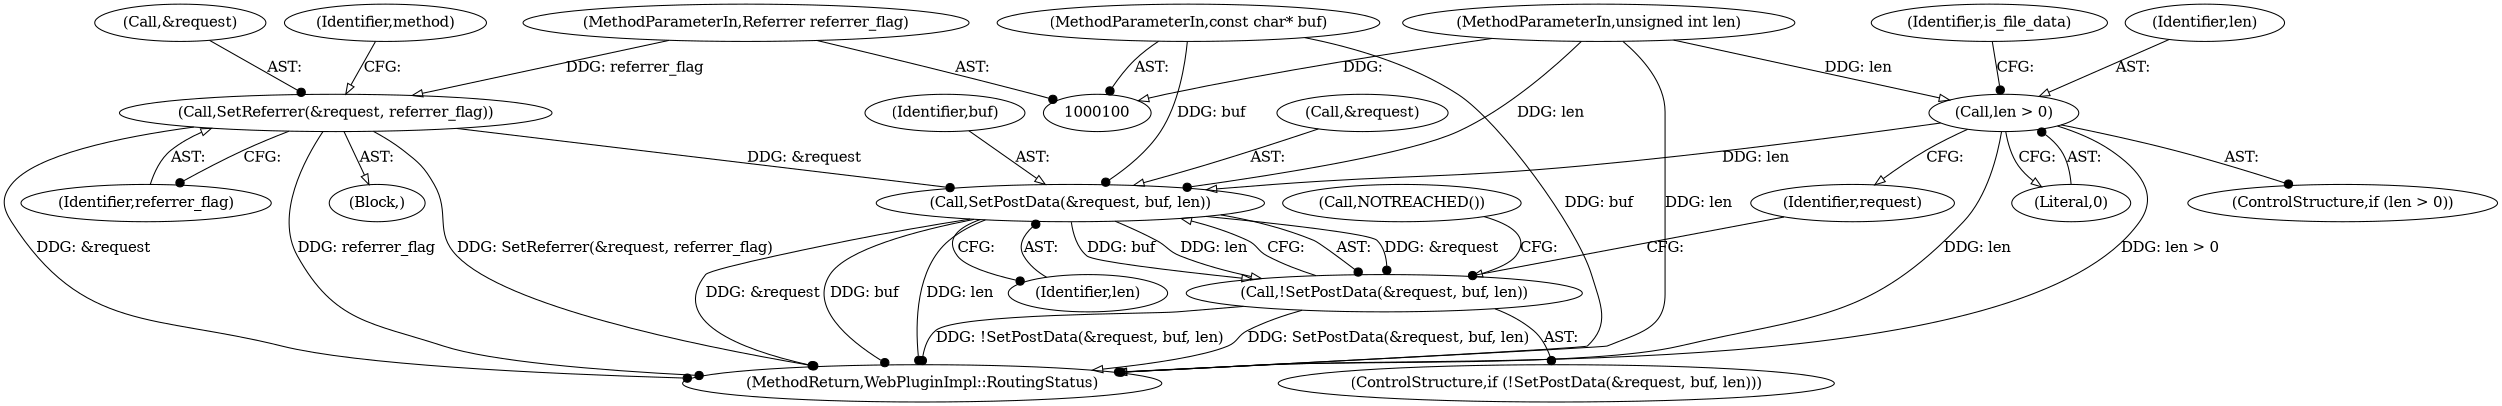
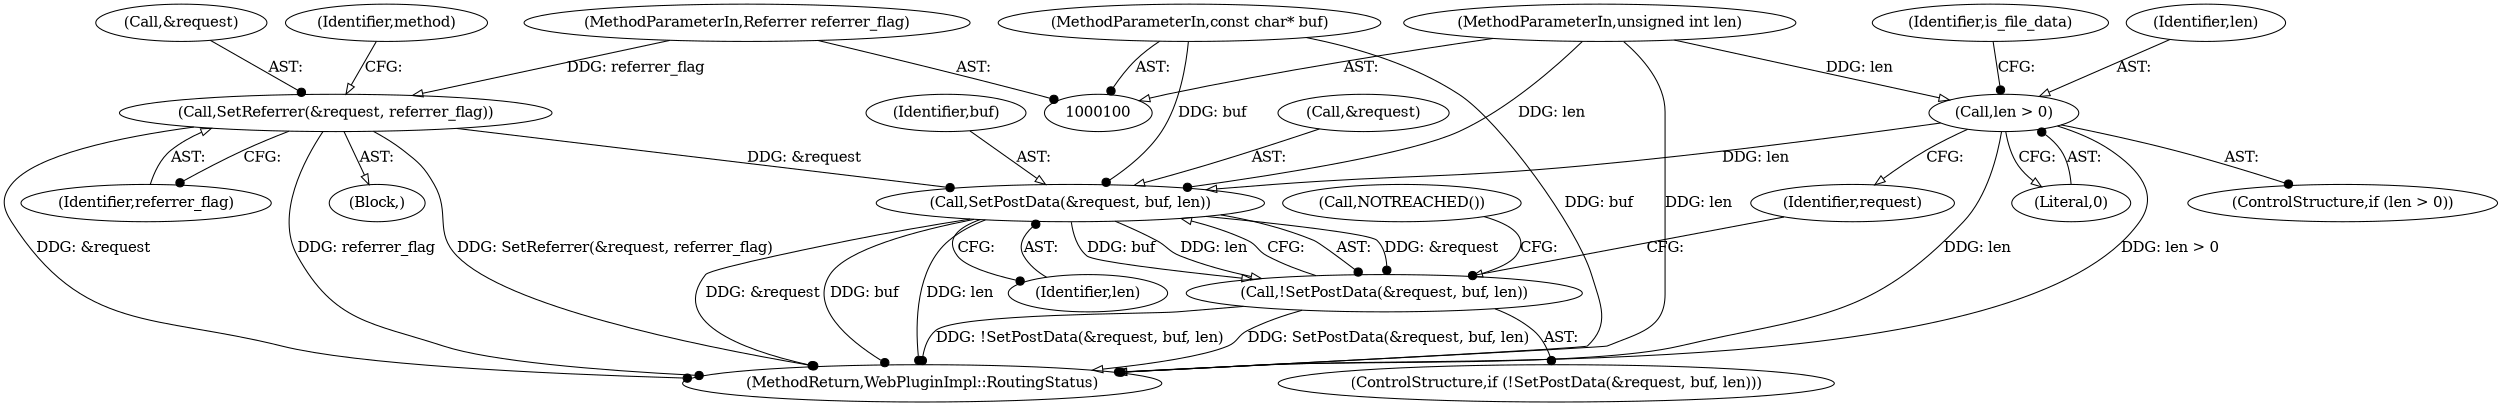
edge "(MethodParameterIn,unsigned int len)" -> "1000100": label "DDG: " -> "AST: "
